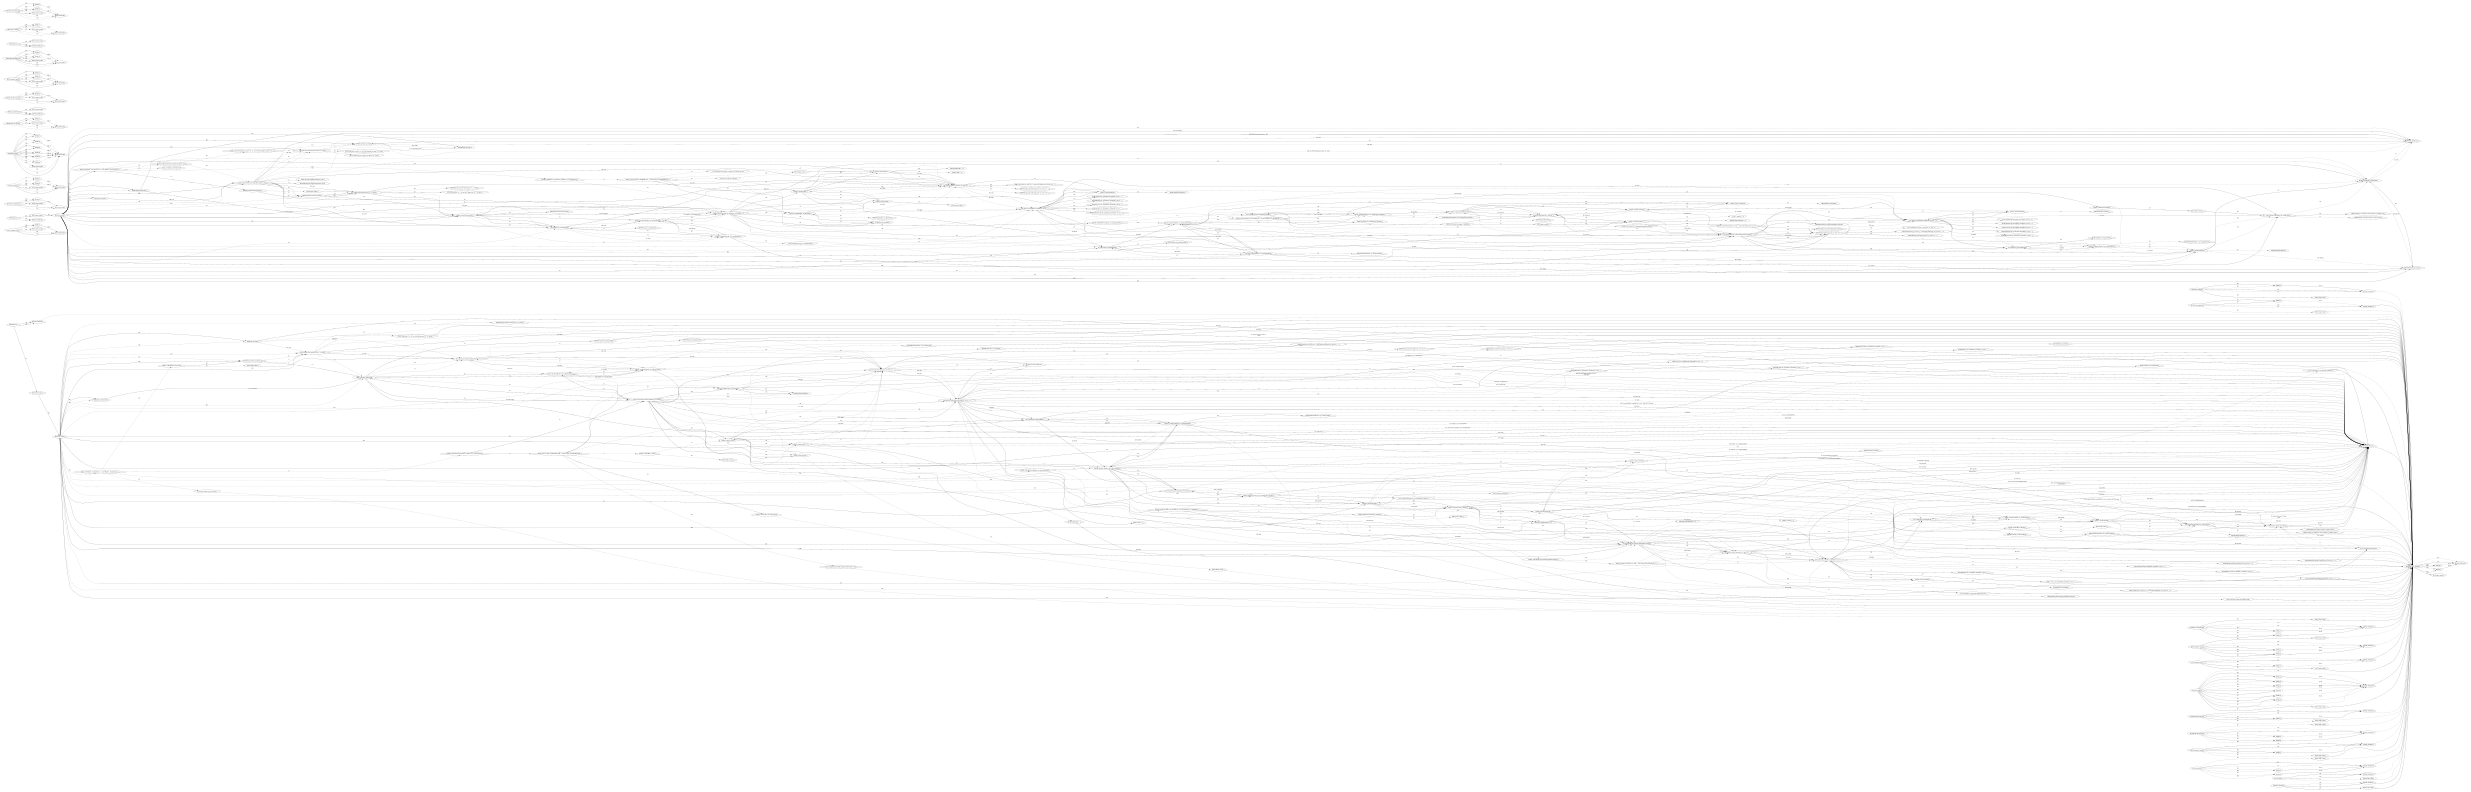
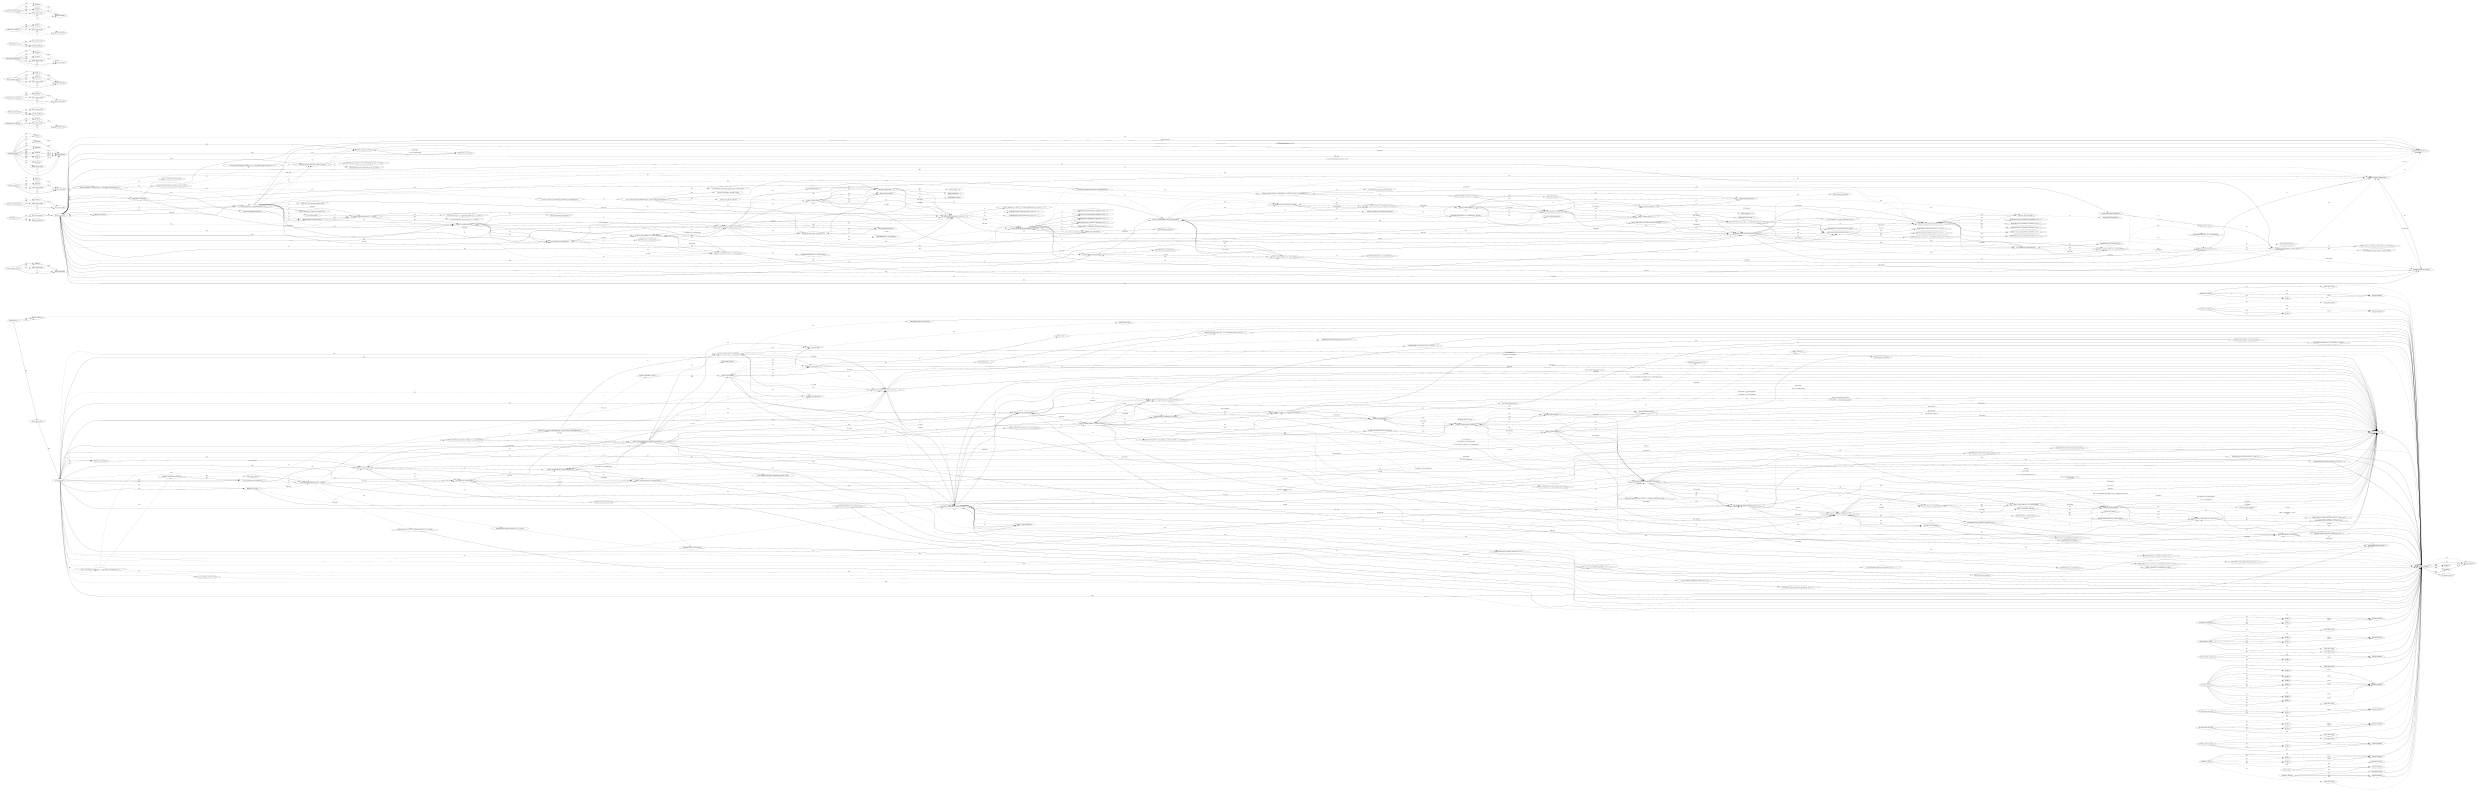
node "<(LOCAL,const char* basePath: char*)<SUB>30</SUB>>": added
node "<(LOCAL,const char* topDir: char*)<SUB>17</SUB>>": added
node "<(LOCAL,const char* topDir: char*)<SUB>10</SUB>>": removed
node "<(LOCAL,const char* basePath: char*)<SUB>23</SUB>>": removed
